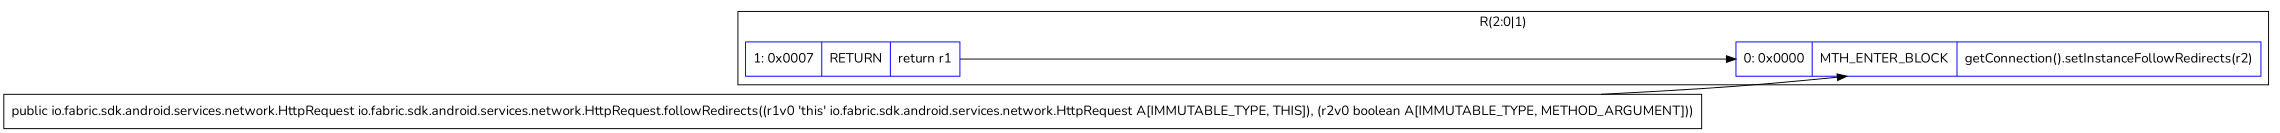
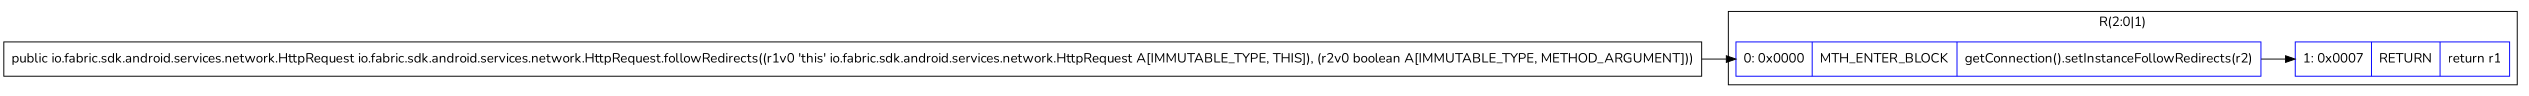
edge "1: 0x0007" -> "0: 0x0000": reversed
